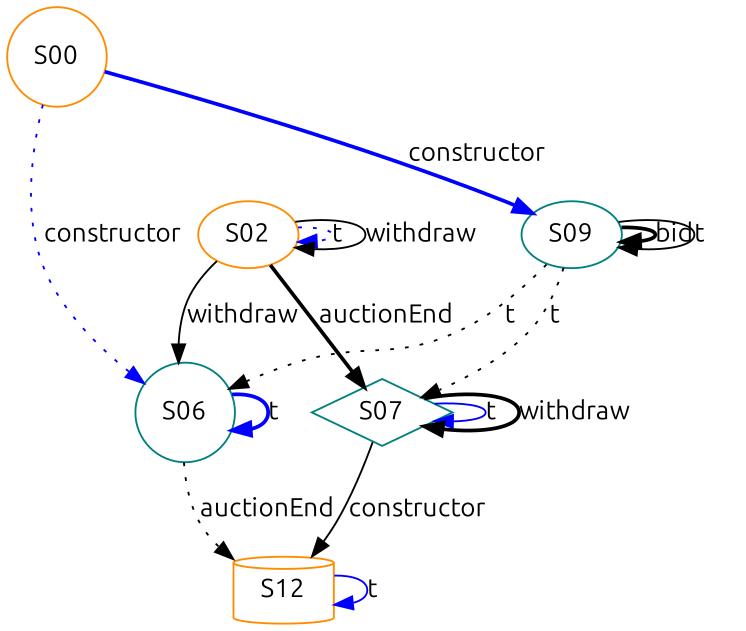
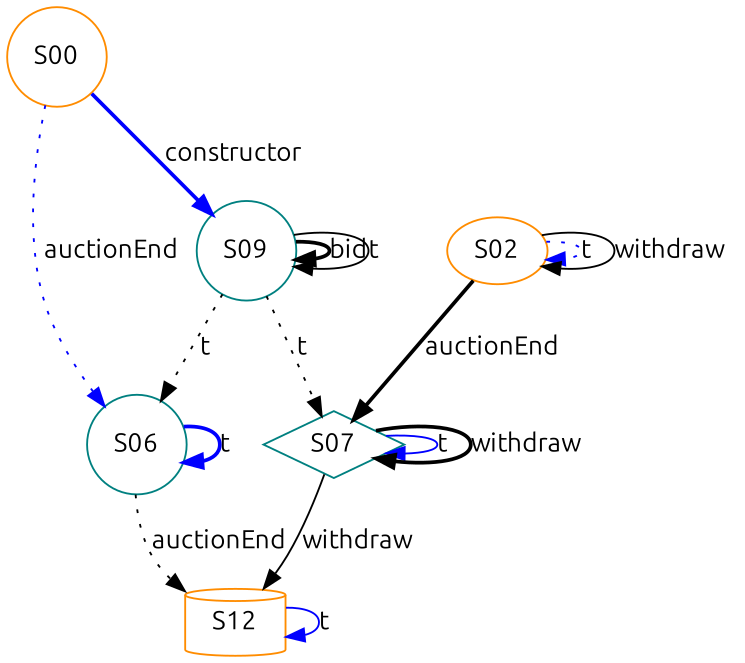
edge "S00" -> "S06": label "constructor" -> "auctionEnd"
node "S09": shape ellipse -> circle
edge "S02" -> "S06": removed, label "withdraw"
edge "S07" -> "S12": label "constructor" -> "withdraw"
